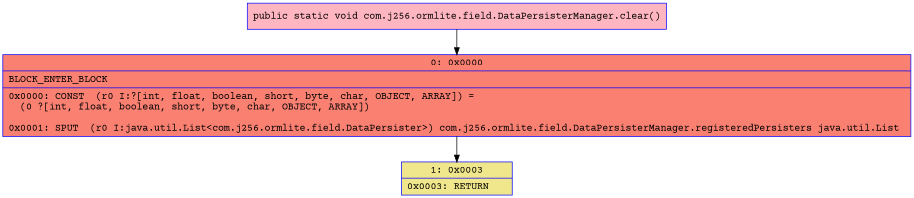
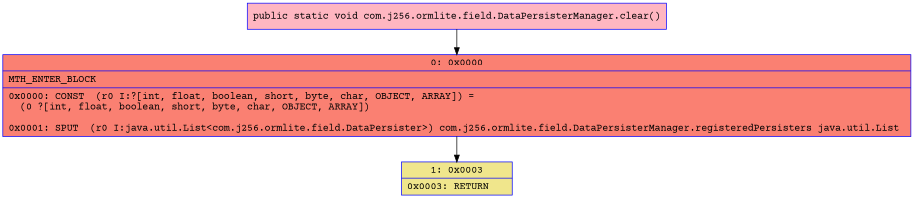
node "0: 0x0000": text "BLOCK_ENTER_BLOCK" -> "MTH_ENTER_BLOCK"
